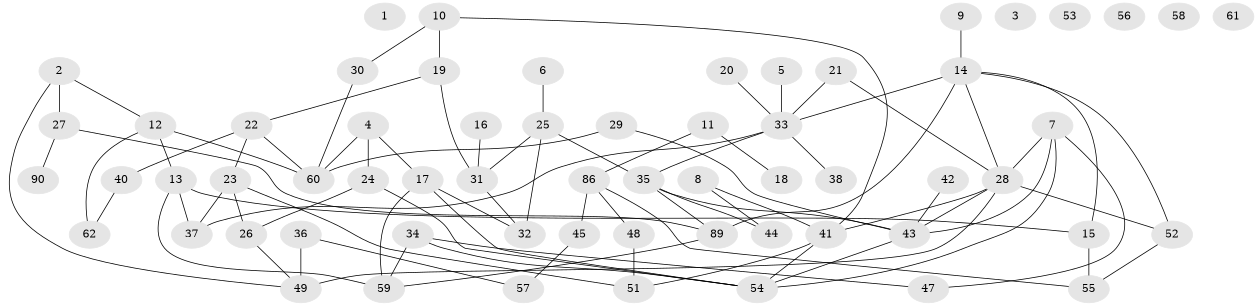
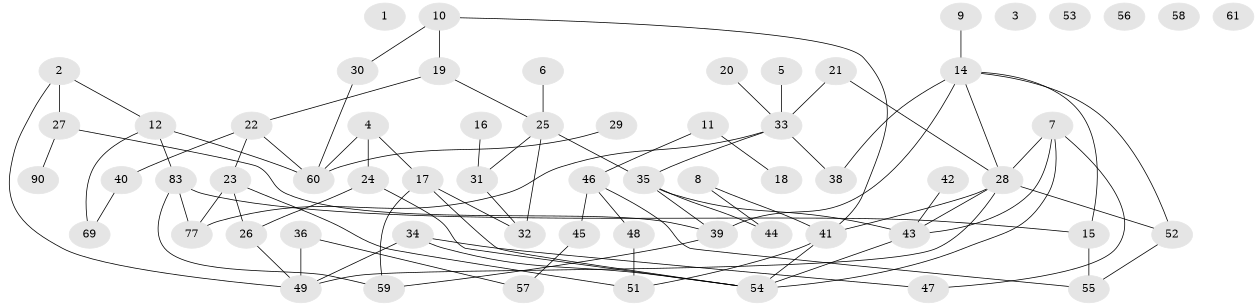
edge "14" -- "33": now "14" -- "38"
edge "19" -- "31": now "19" -- "25"
node "13": label "13" -> "83"
node "86": label "86" -> "46"
edge "29" -- "43": removed
node "62": label "62" -> "69"
node "37": label "37" -> "77"
node "89": label "89" -> "39"
edge "34" -- "59": now "34" -- "49"
